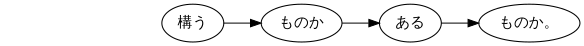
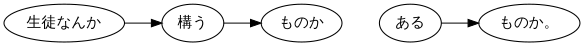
node "生徒なんか": added
edge "ものか" -> "ある": removed
